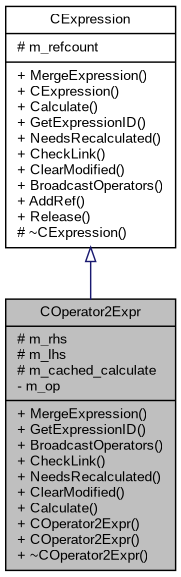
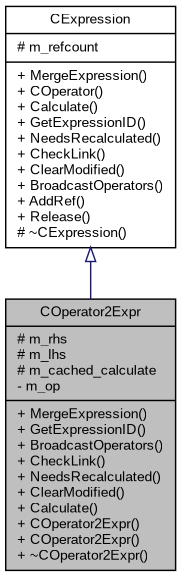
node "CExpression": text "+ CExpression()" -> "+ COperator()"
